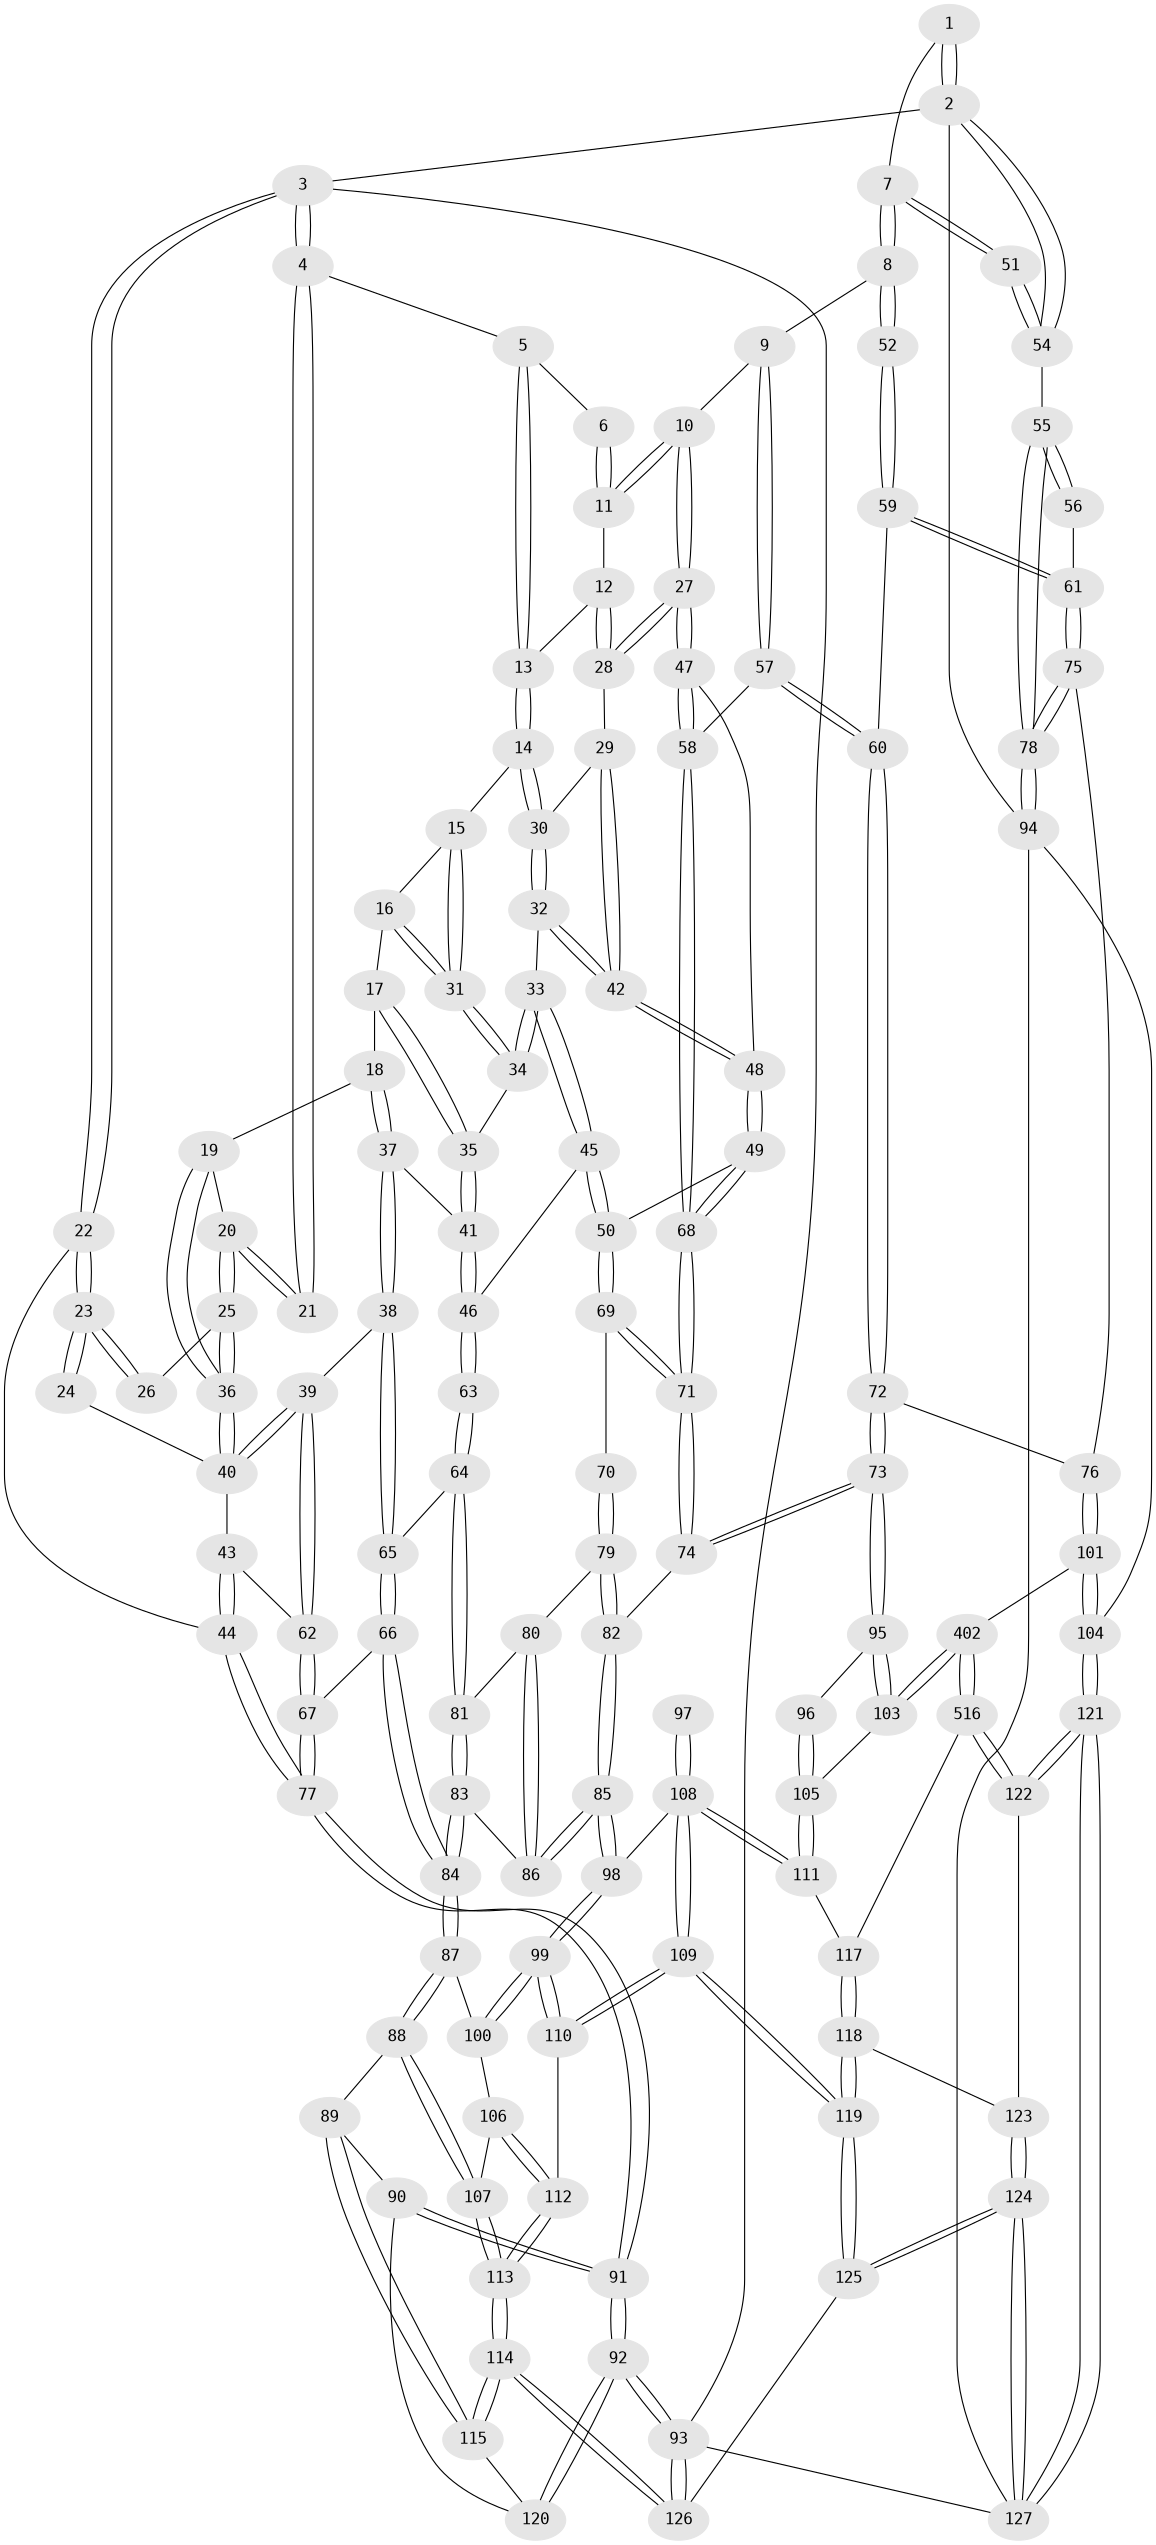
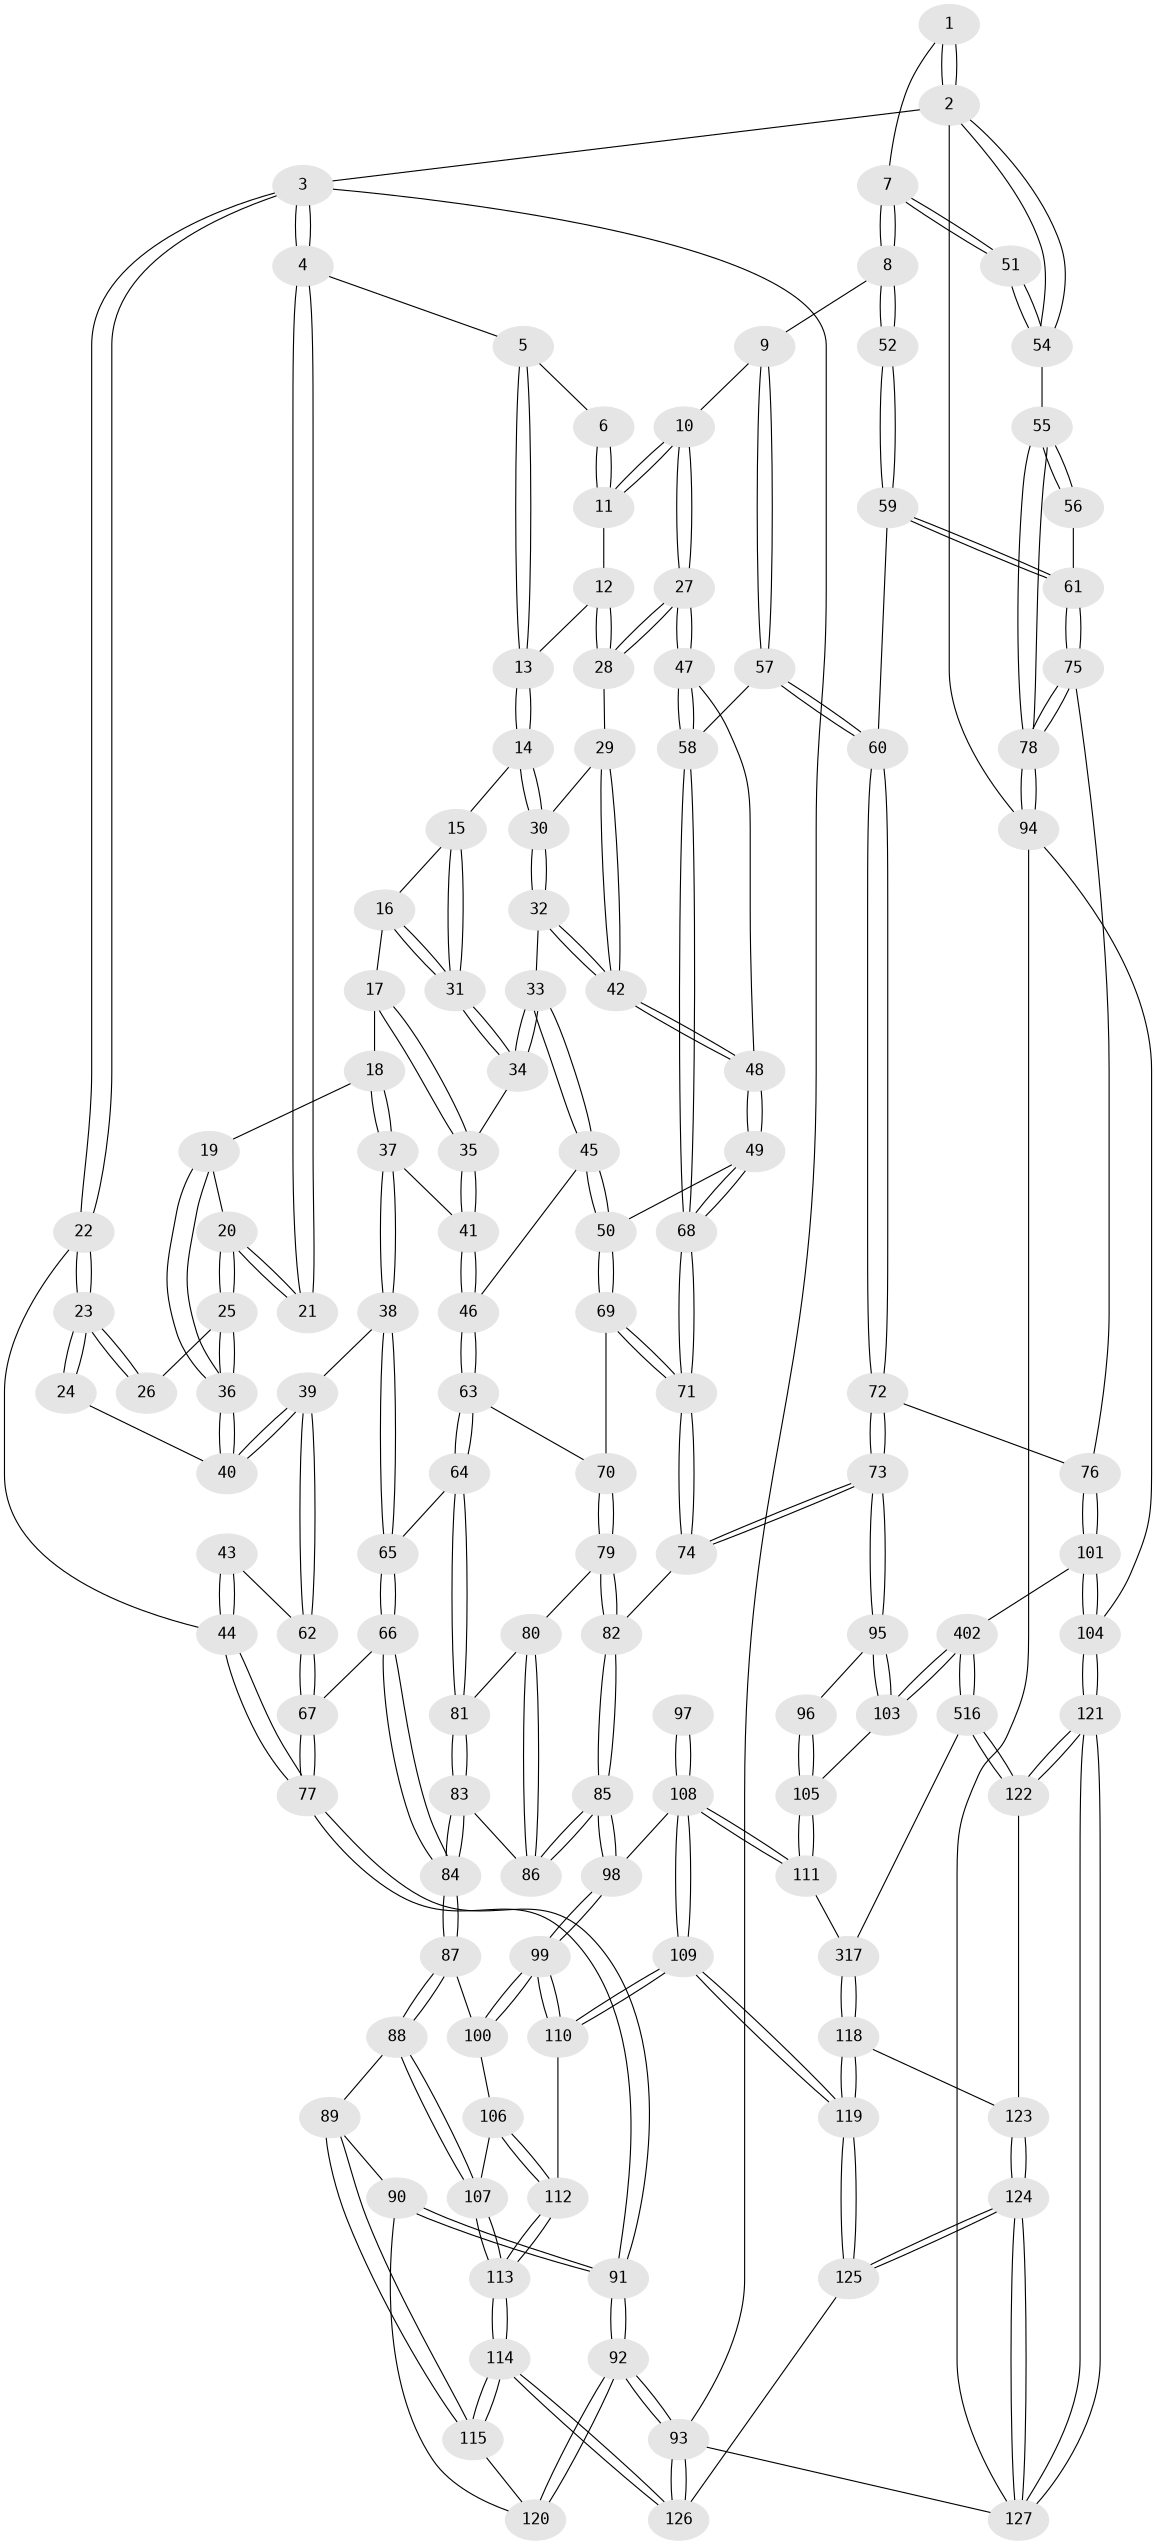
edge "63" -- "70": added
edge "40" -- "43": removed
node "117": label "117" -> "317"
